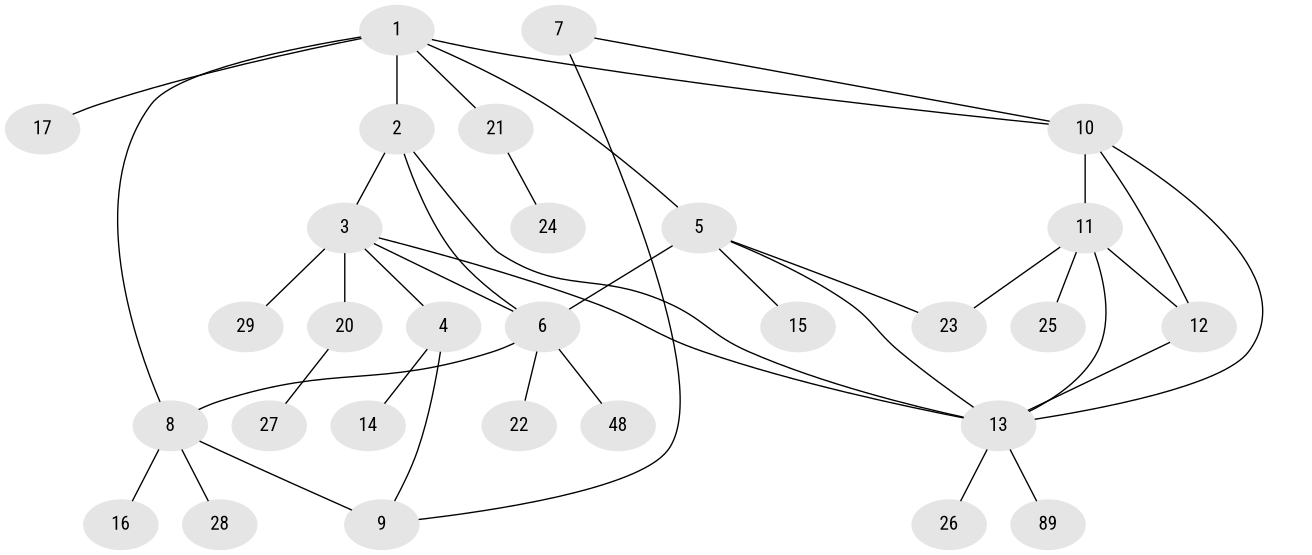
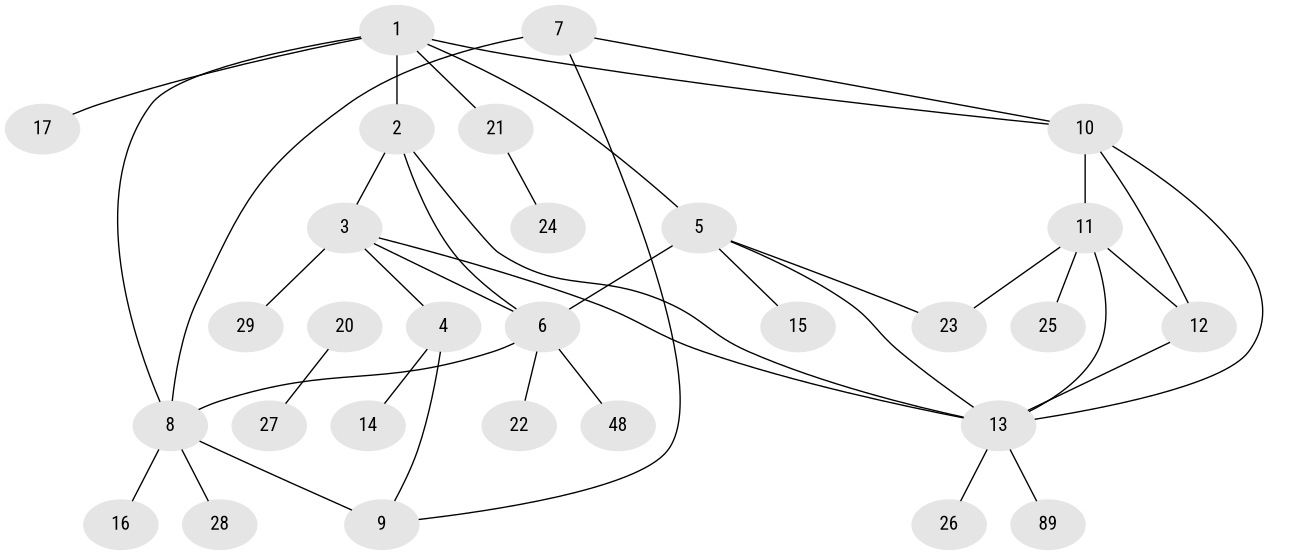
edge "7" -- "8": added
edge "3" -- "20": removed
